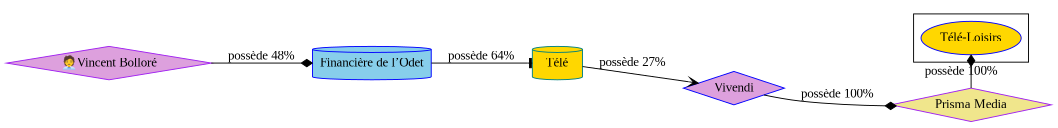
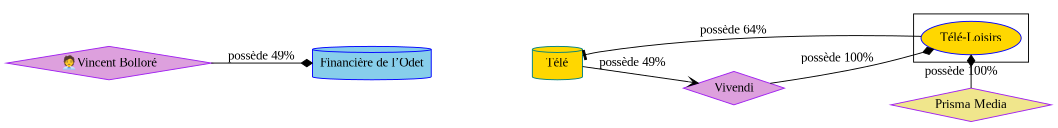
edge "🧑‍💼Vincent Bolloré" -> "Financière de l’Odet": label "possède 48%" -> "possède 49%"
edge "Financière de l’Odet" -> "Télé": now "Télé-Loisirs" -> "Télé"
edge "Télé" -> "Vivendi": label "possède 27%" -> "possède 49%"
node "Vivendi": color blue -> purple
edge "Vivendi" -> "Prisma Media": now "Vivendi" -> "Télé-Loisirs"
